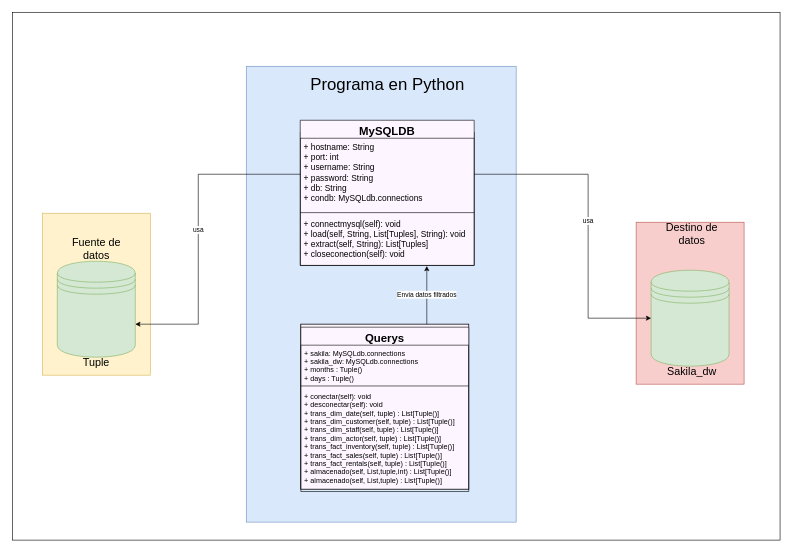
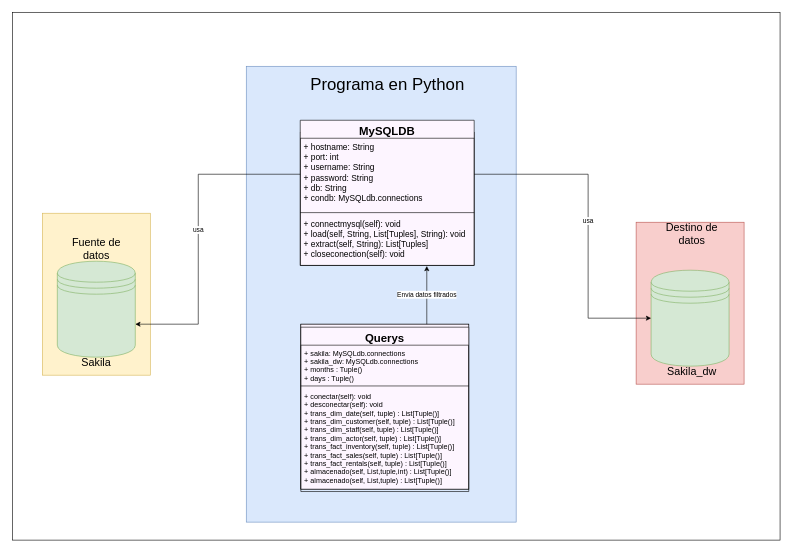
node "Tuple": label "Tuple" -> "Sakila"
